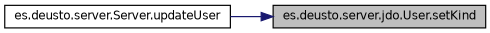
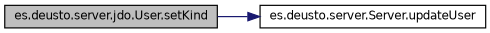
edge "es.deusto.server.Server.updateUser" -> "es.deusto.server.jdo.User.setKind": reversed
